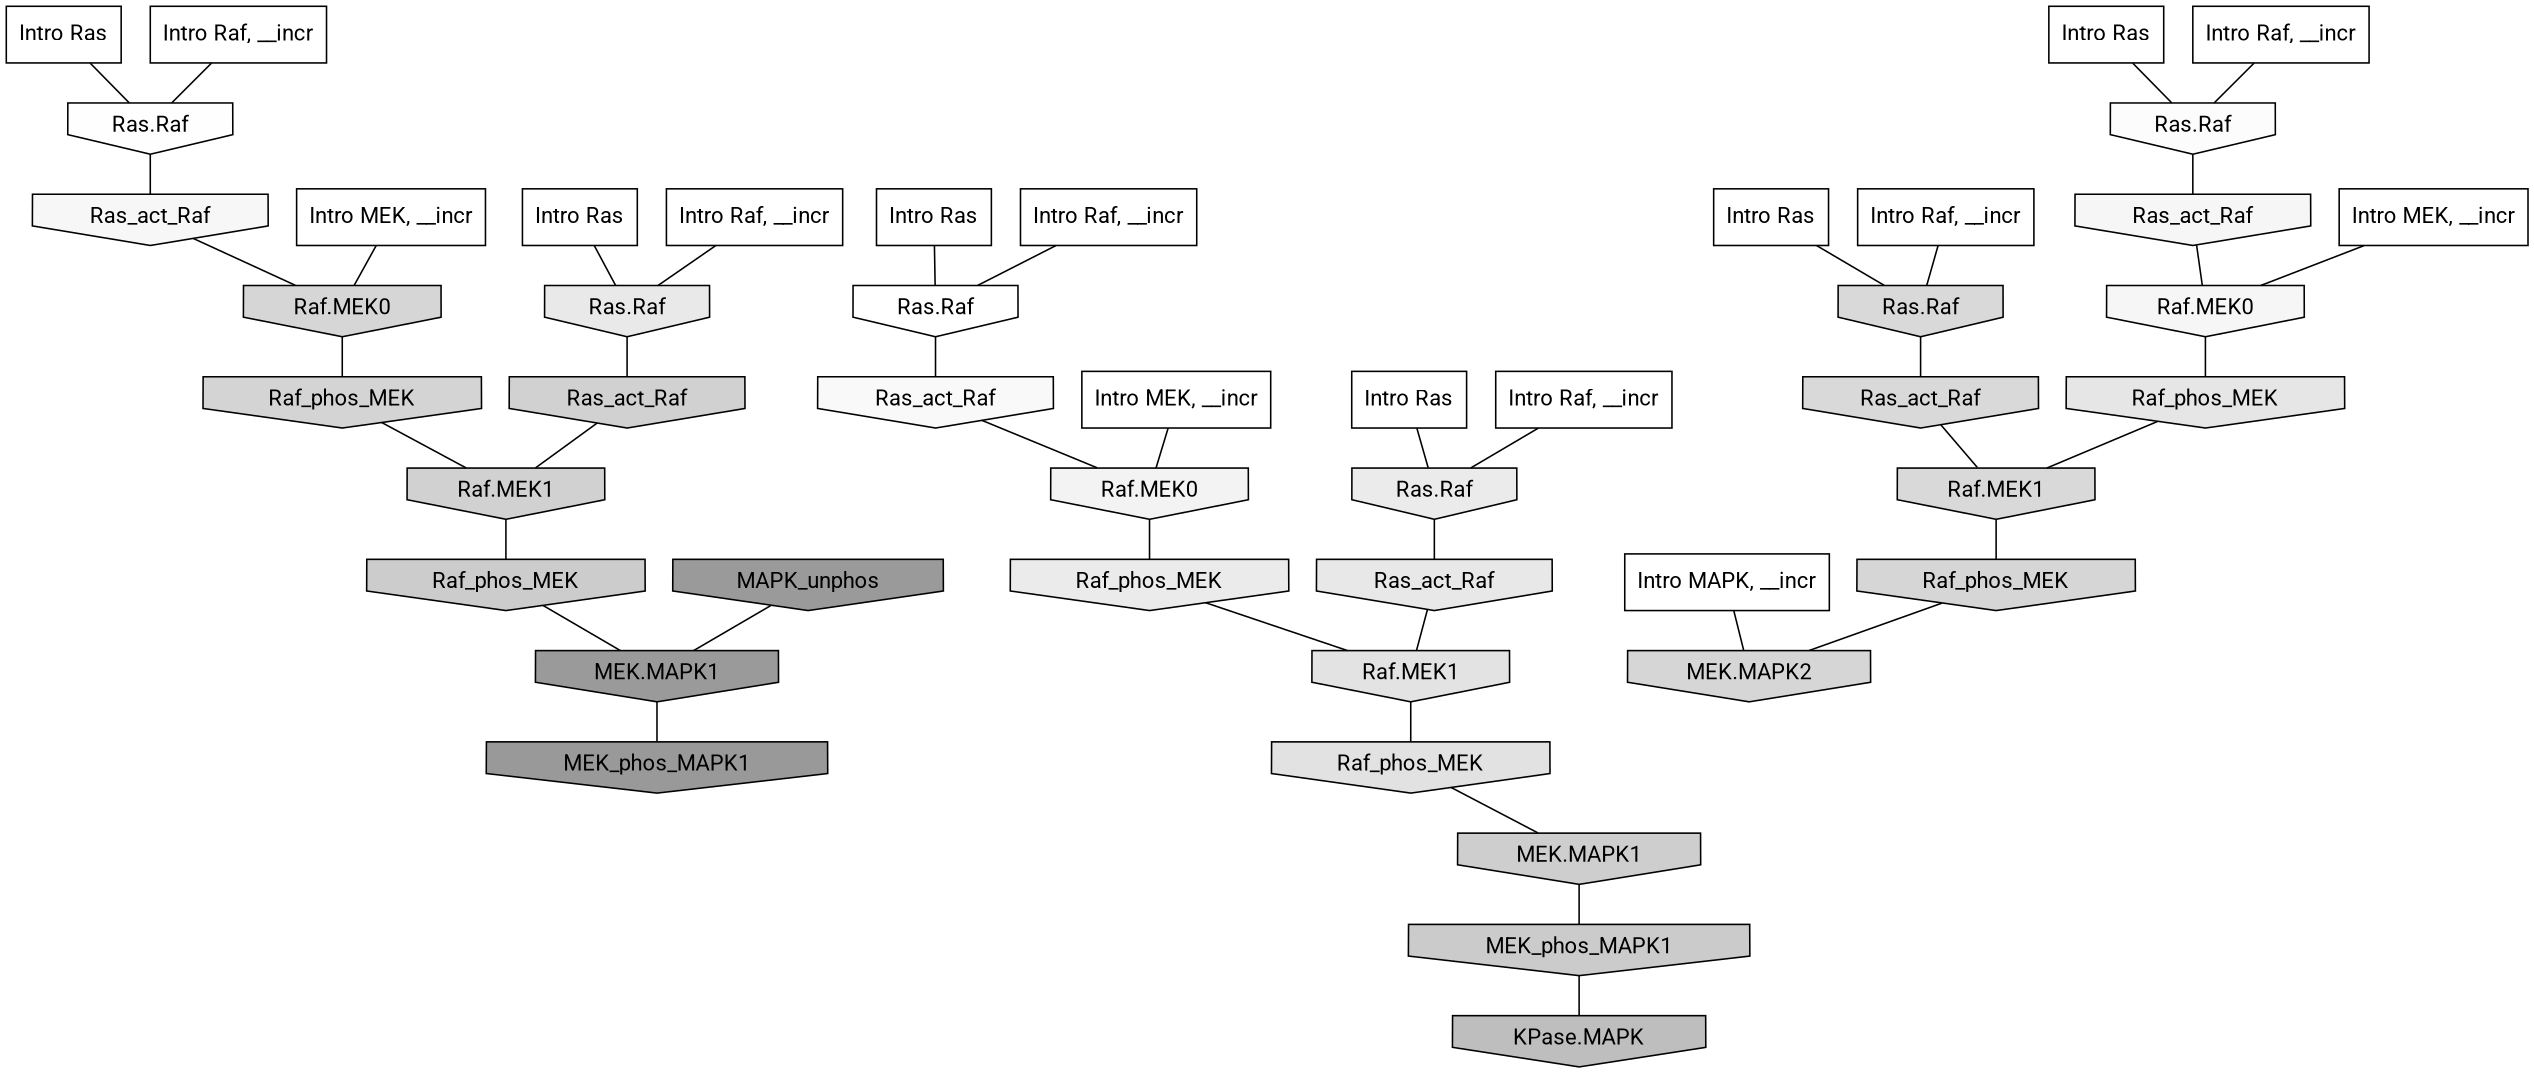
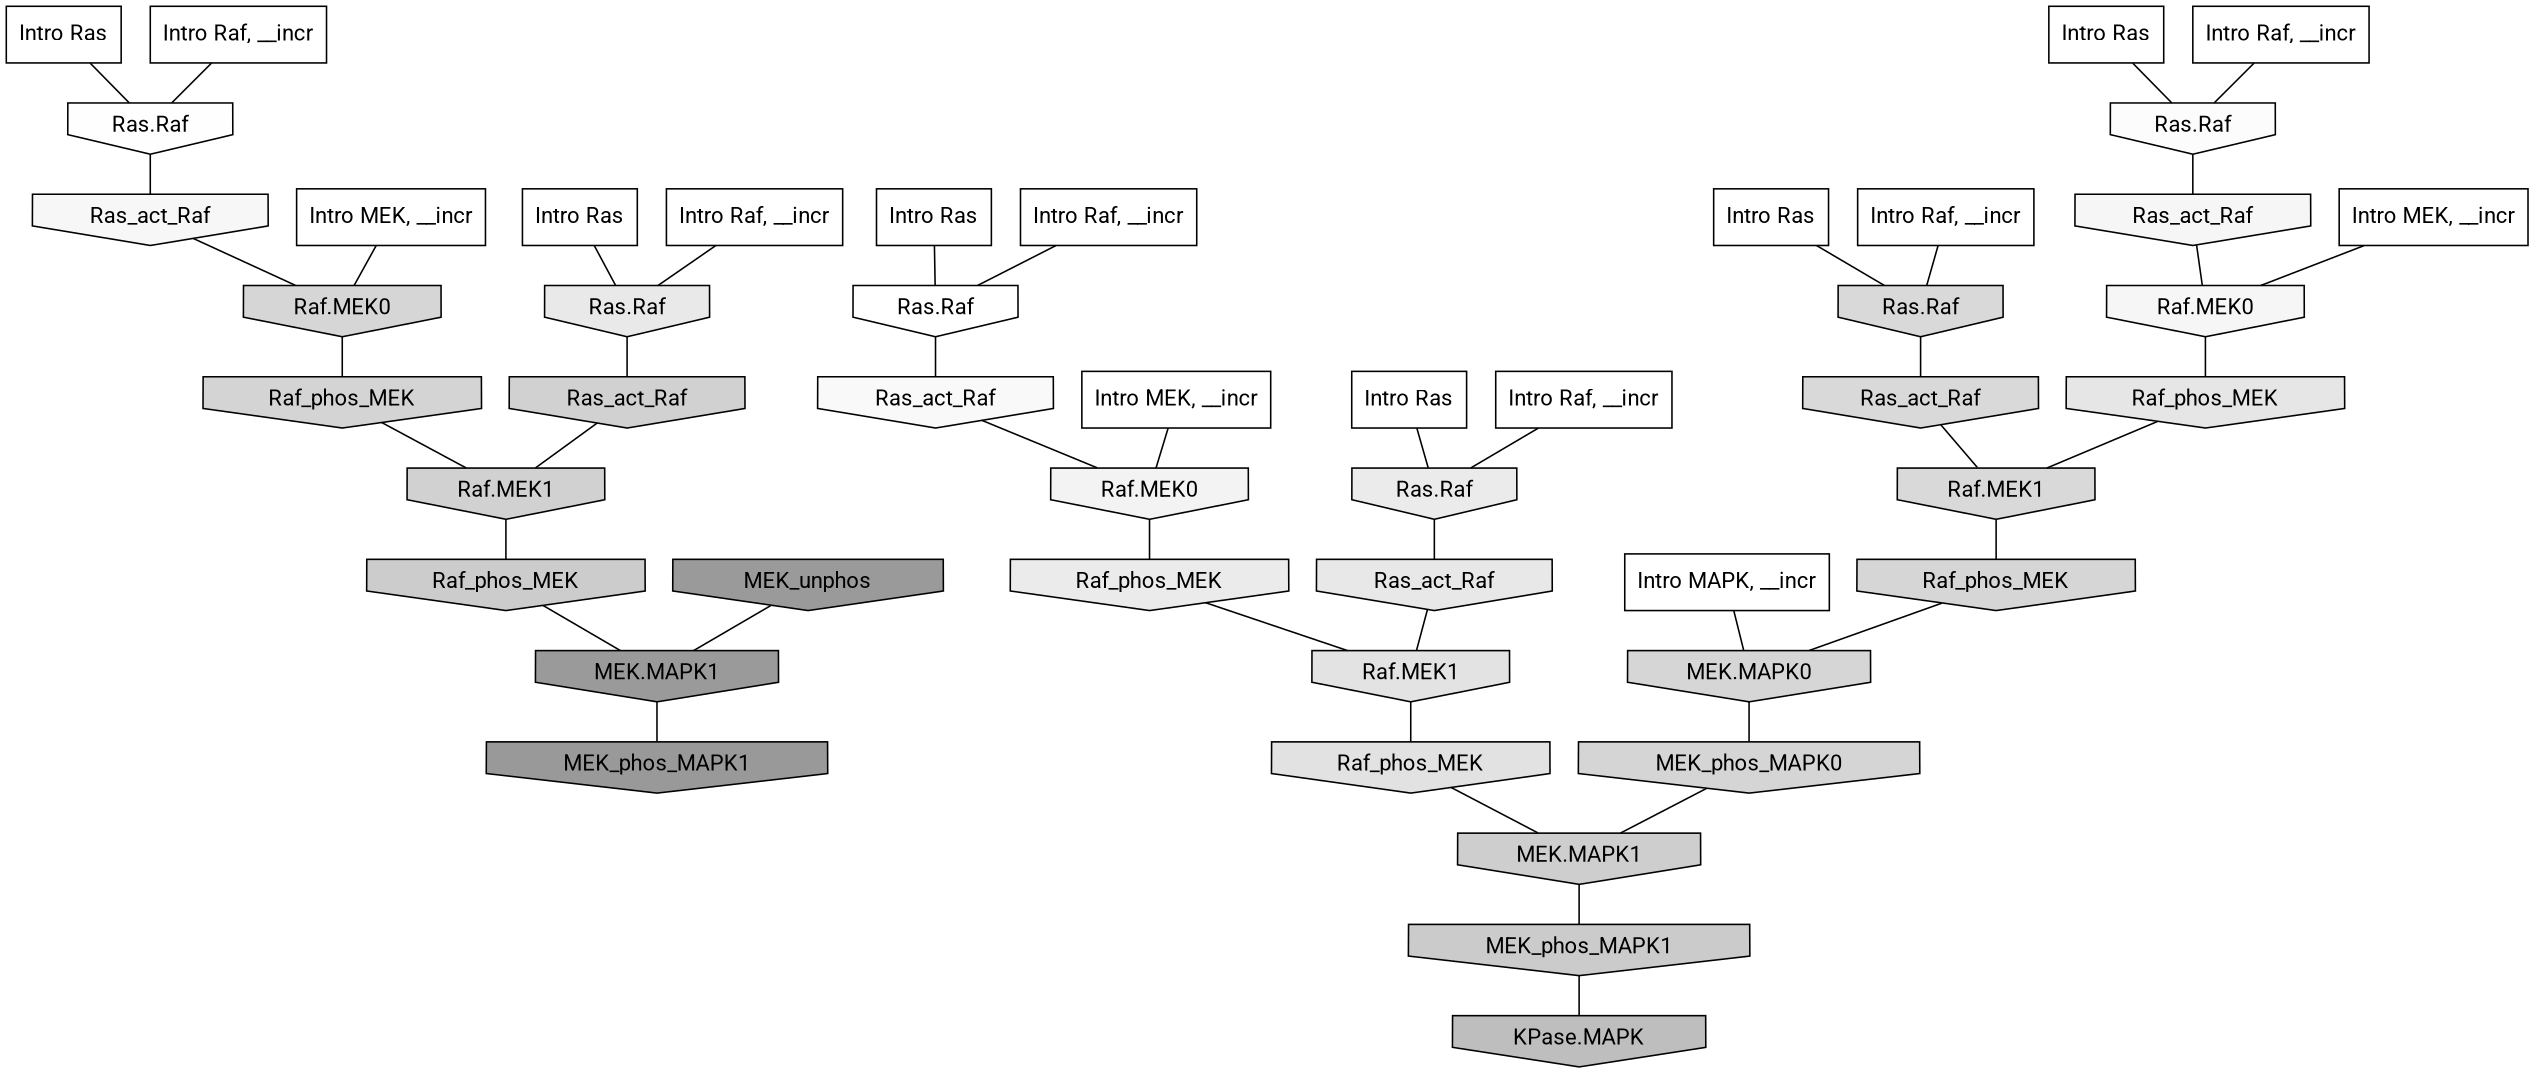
node "MAPK_unphos": label "MAPK_unphos" -> "MEK_unphos"
node "MEK.MAPK2": label "MEK.MAPK2" -> "MEK.MAPK0"
node "MEK_phos_MAPK0": added
